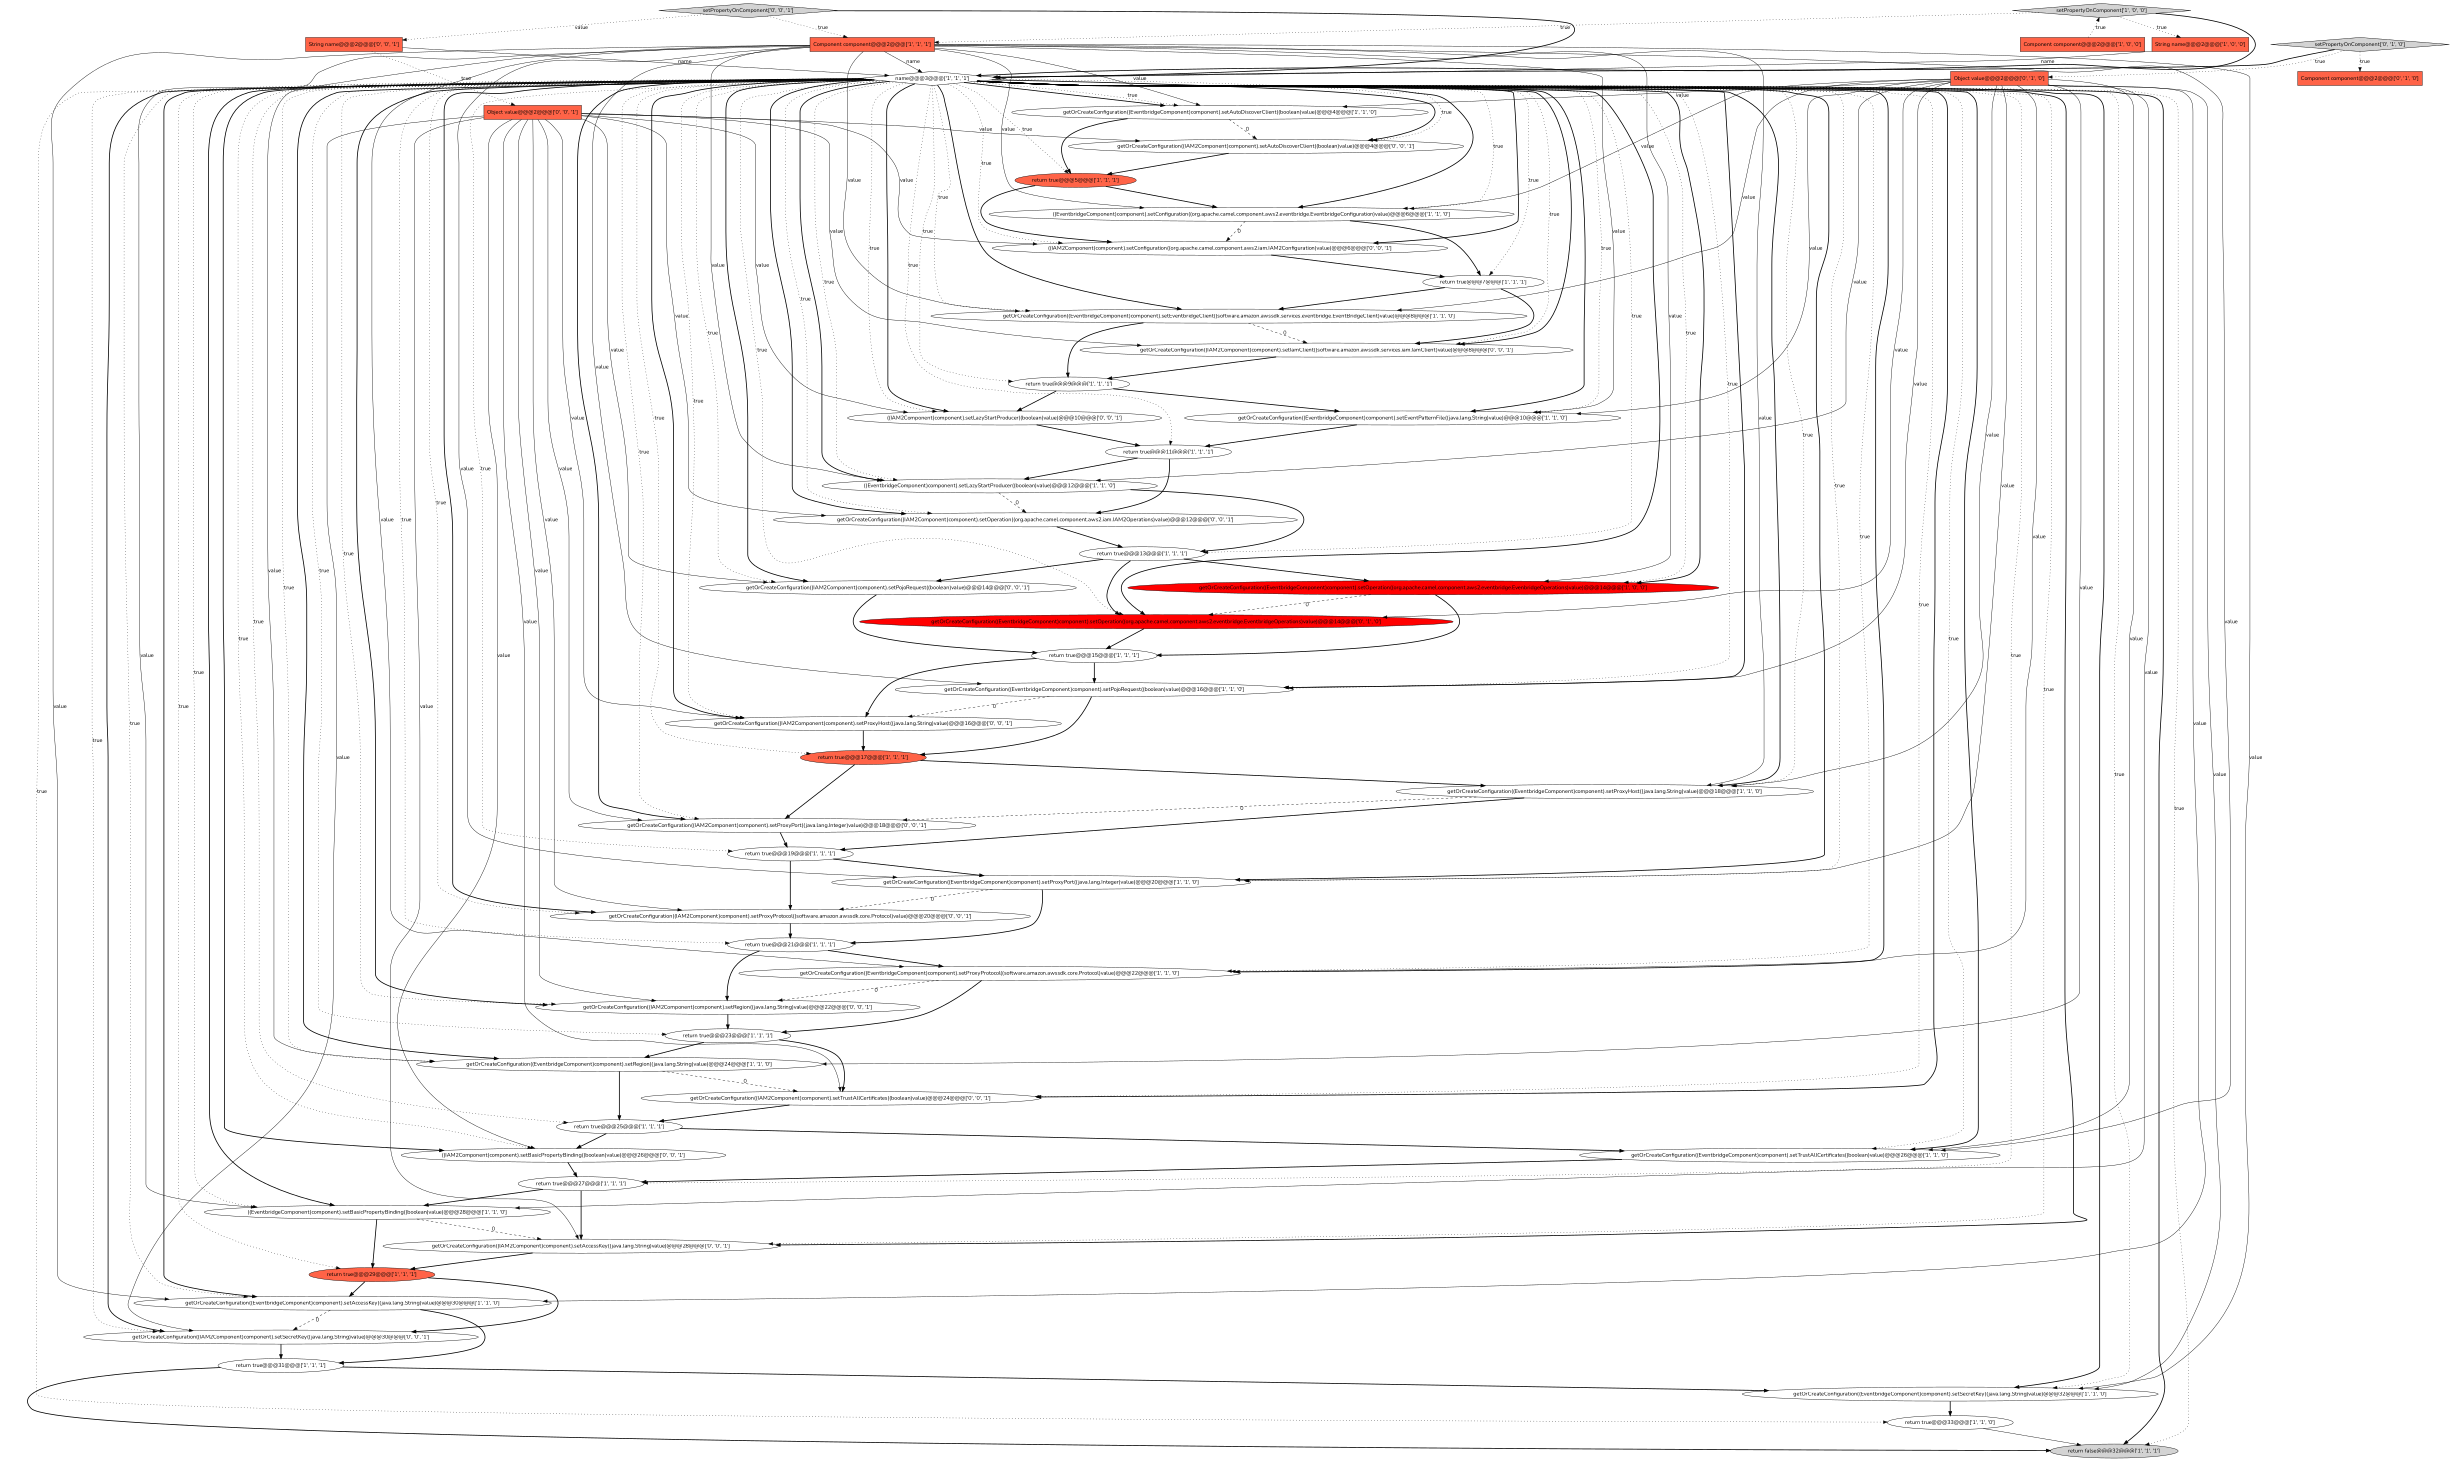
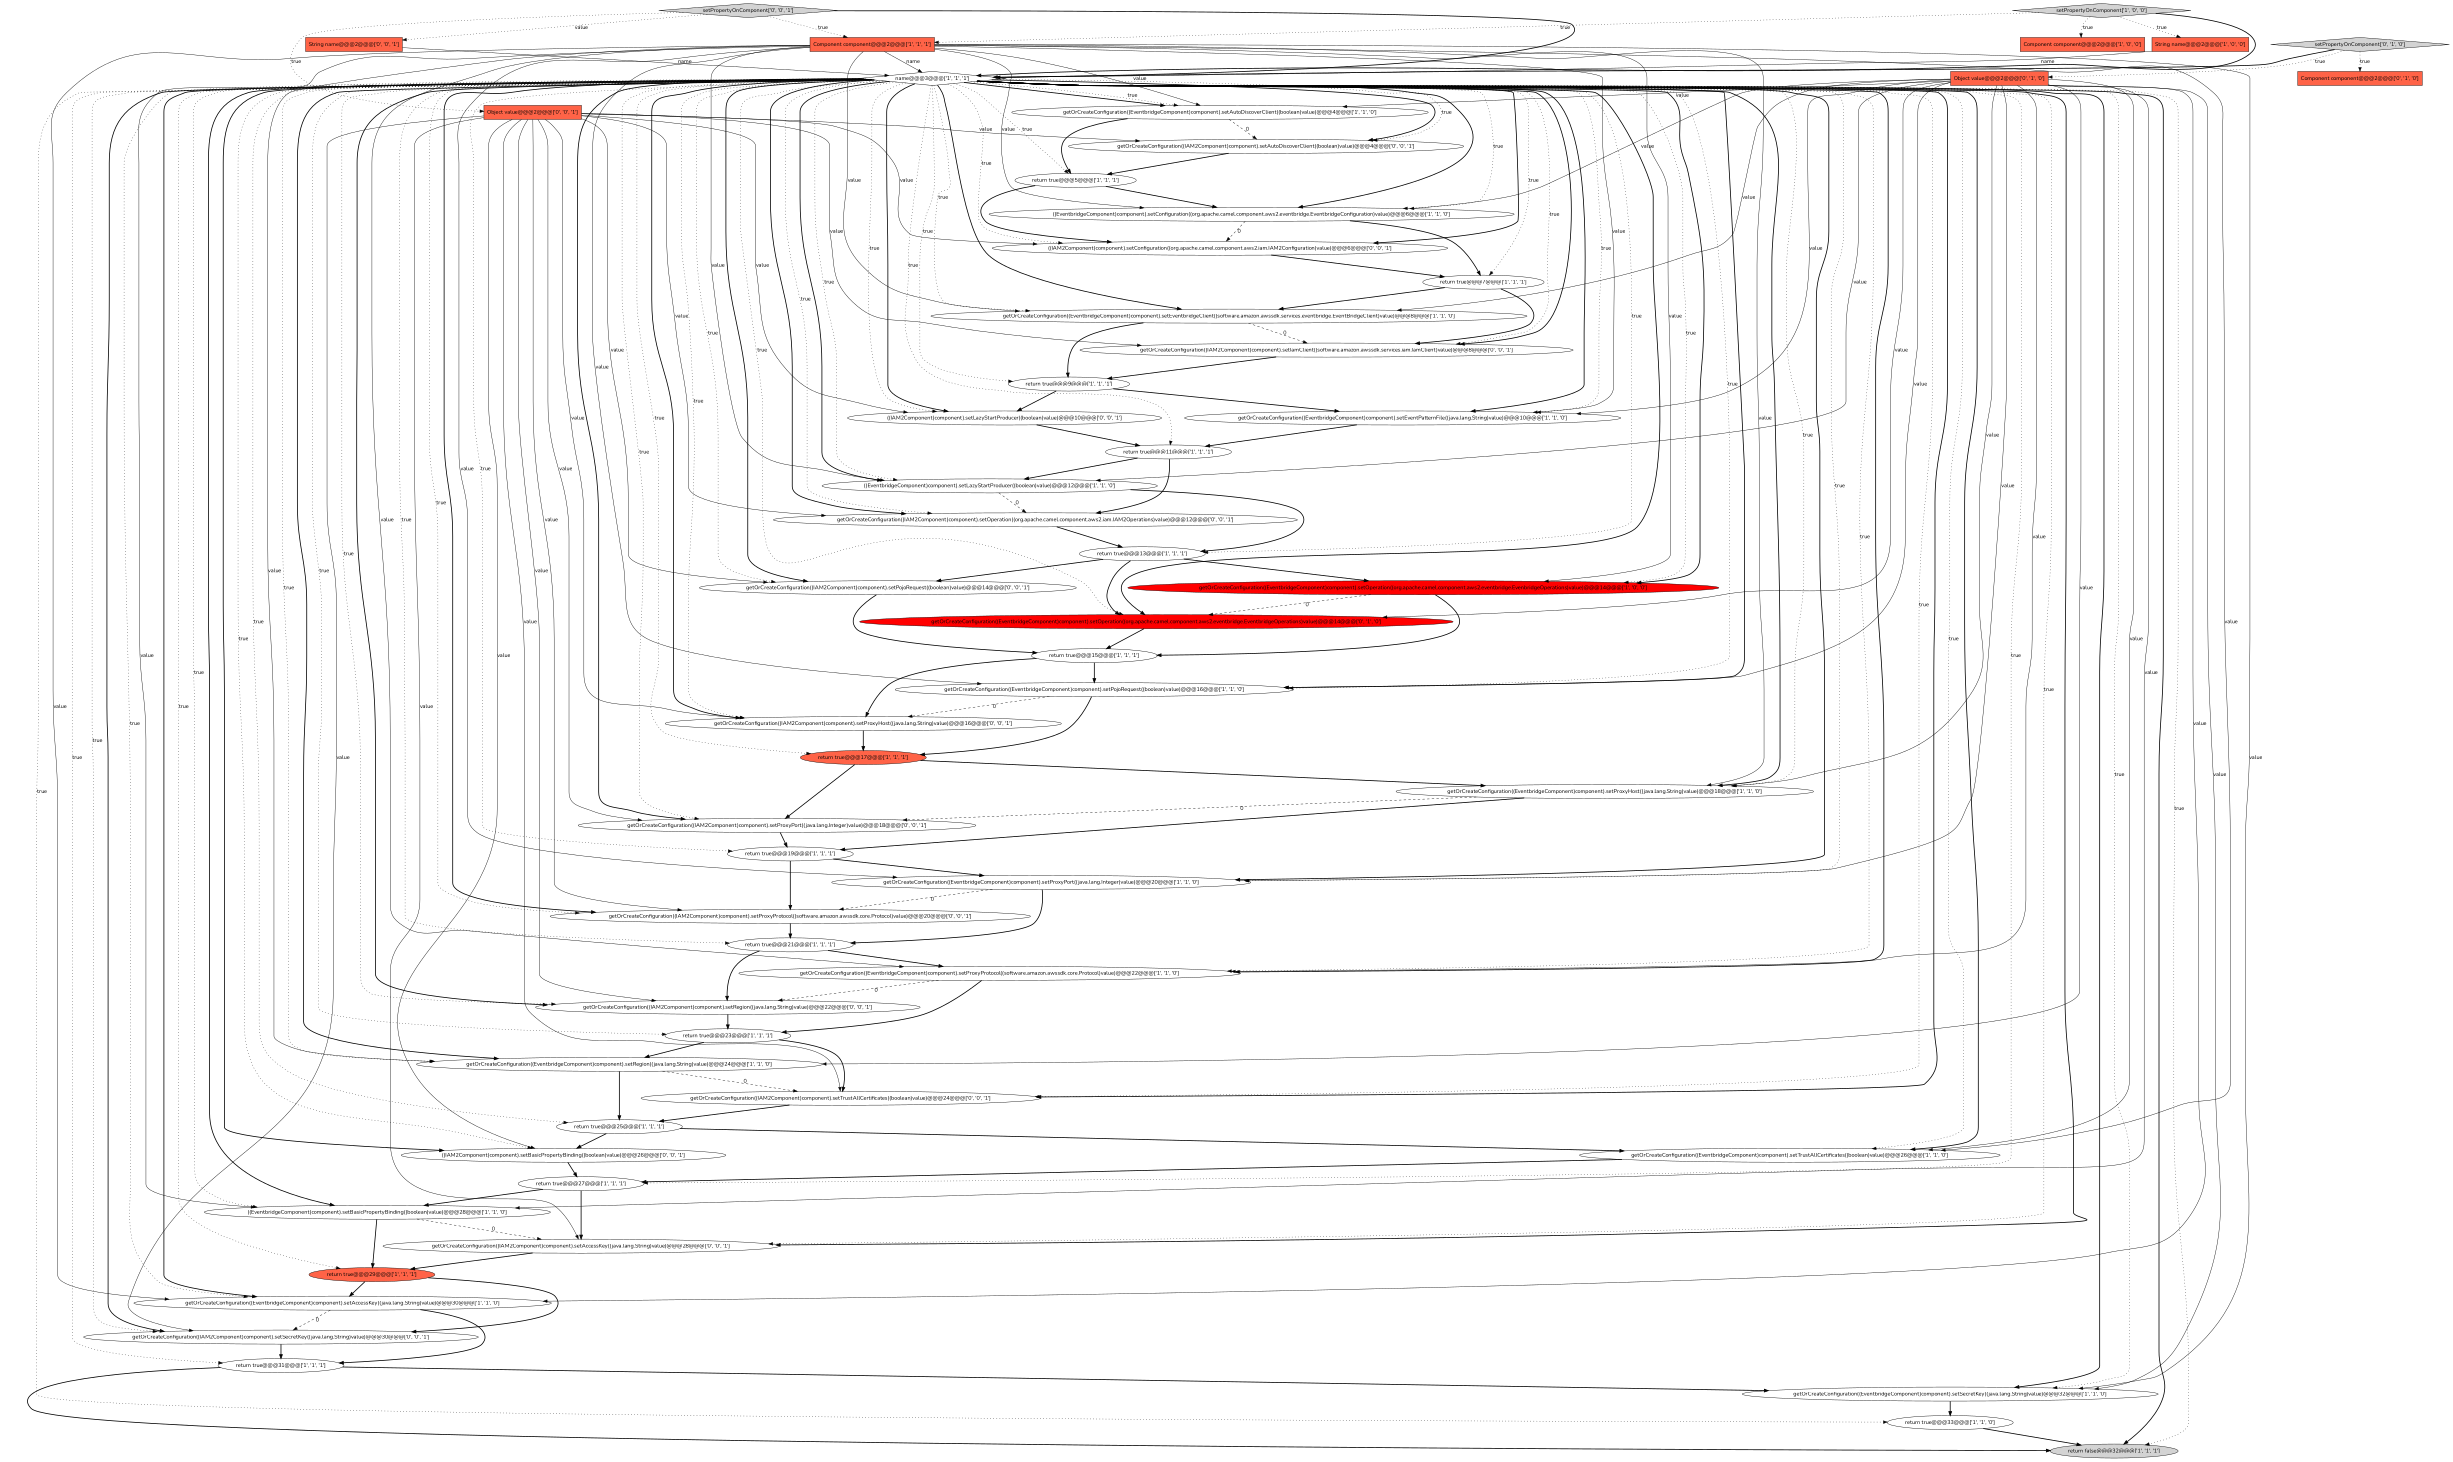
edge "Component component@@@2@@@['1', '0', '0']" -> "setPropertyOnComponent['1', '0', '0']": reversed
edge "String name@@@2@@@['0', '0', '1']" -> "Object value@@@2@@@['0', '0', '1']": now "setPropertyOnComponent['0', '0', '1']" -> "Object value@@@2@@@['0', '0', '1']"
node "return true@@@5@@@['1', '1', '1']": fillcolor tomato -> white
edge "name@@@3@@@['1', '1', '1']" -> "return true@@@31@@@['1', '1', '1']": added, label "true"
edge "return true@@@33@@@['1', '1', '0']" -> "return false@@@32@@@['1', '1', '1']": style solid -> bold
